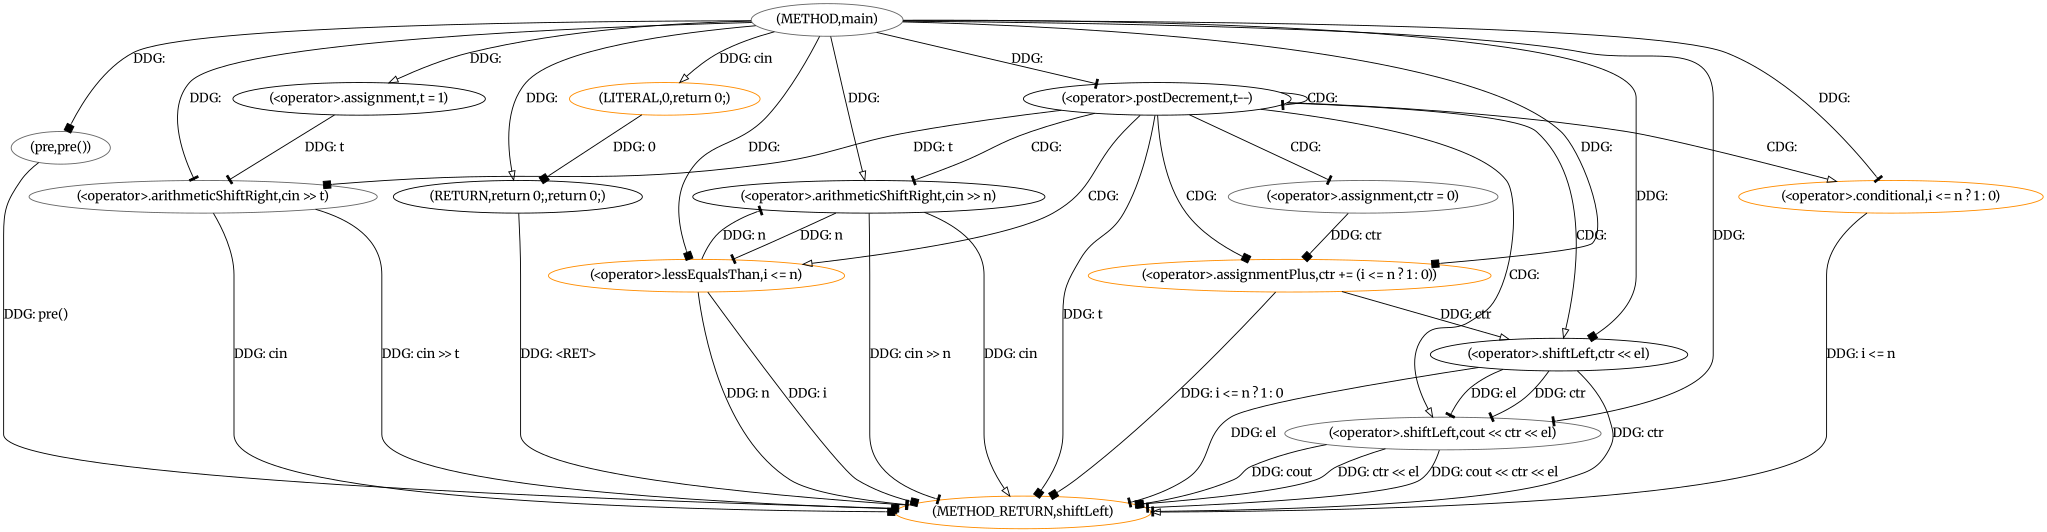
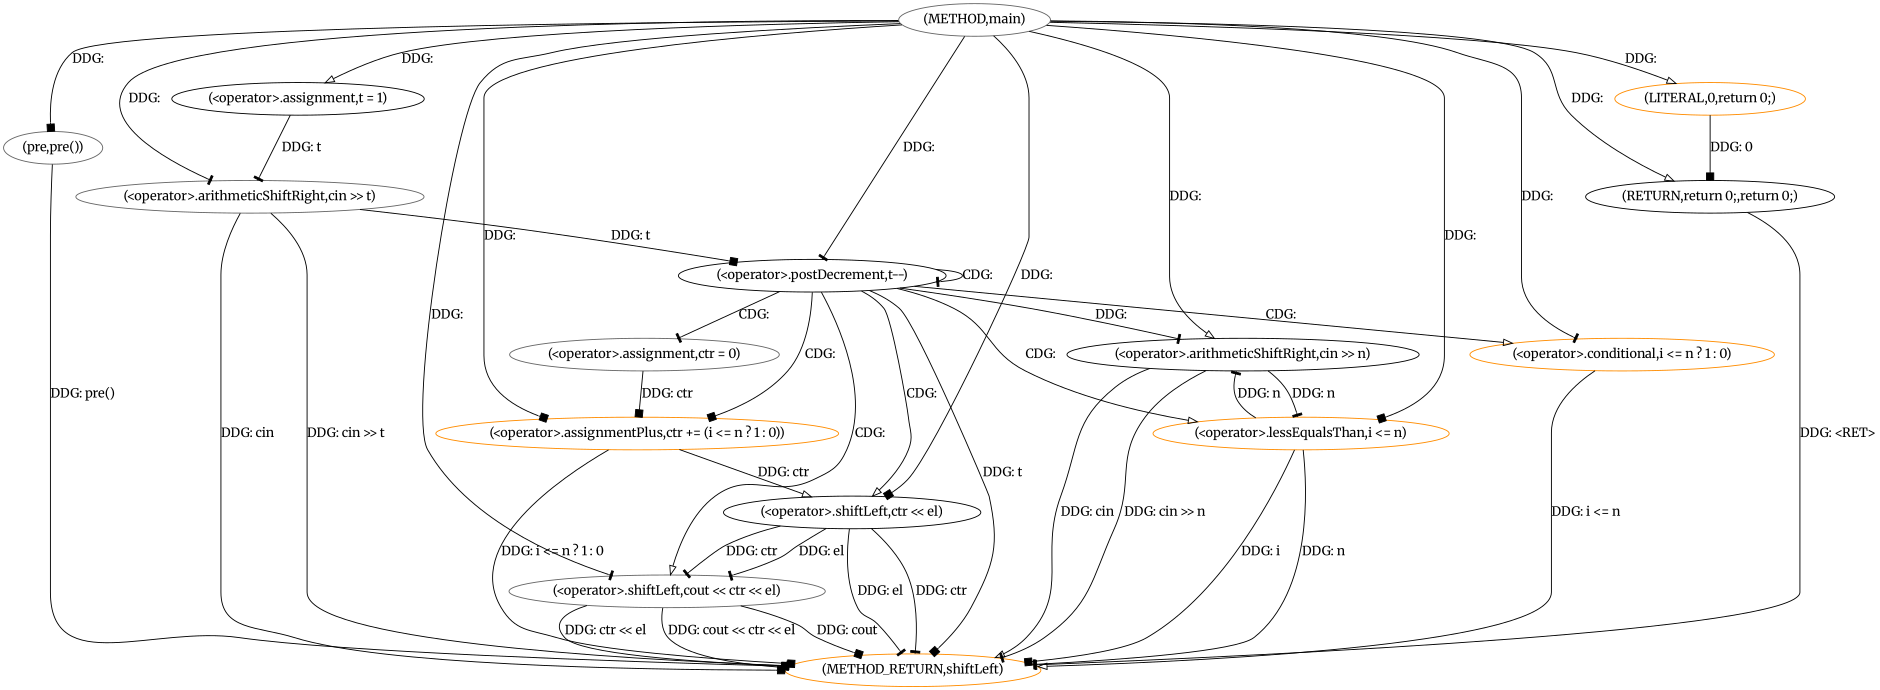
edge "(METHOD,main)" -> "(LITERAL,0,return 0;)": label "DDG: cin" -> "DDG: "
edge "(<operator>.postDecrement,t--)" -> "(<operator>.arithmeticShiftRight,cin >> n)": label "CDG: " -> "DDG: "
edge "(<operator>.postDecrement,t--)" -> "(<operator>.arithmeticShiftRight,cin >> t)": reversed
